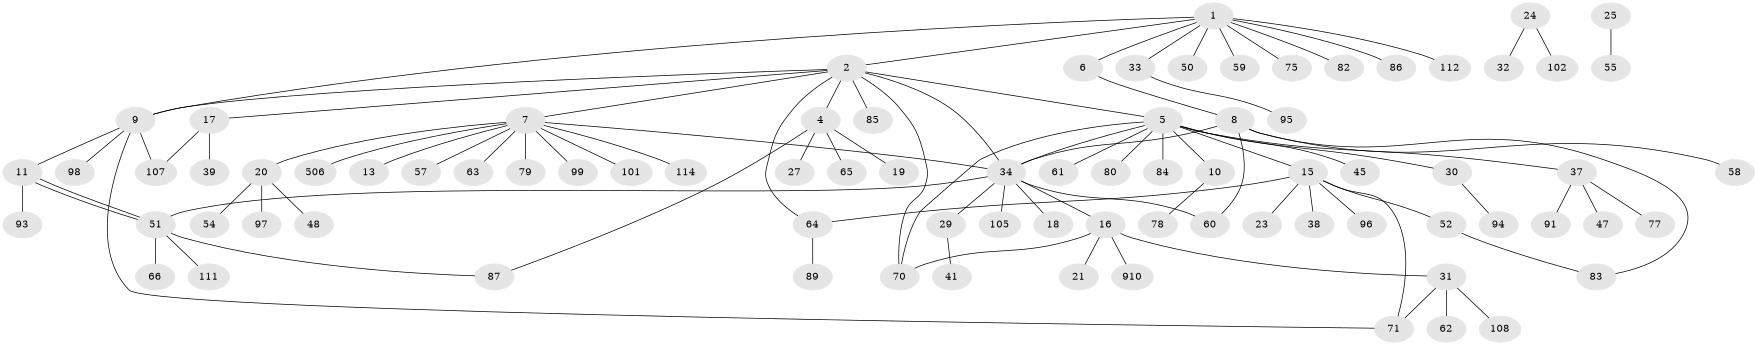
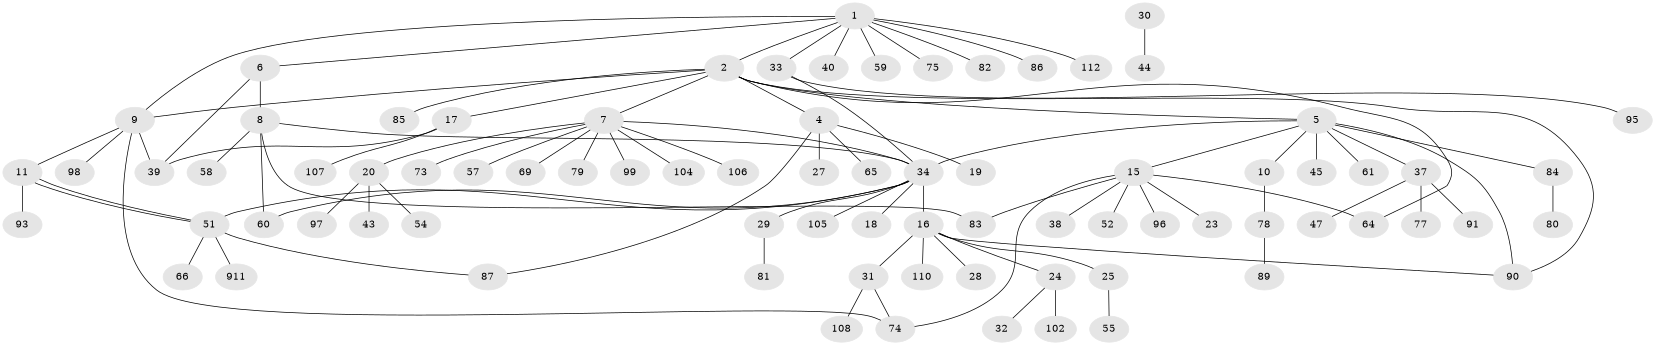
node "50": label "50" -> "40"
edge "2" -- "34": now "33" -- "34"
edge "6" -- "39": added
edge "9" -- "107": now "9" -- "39"
edge "5" -- "80": now "84" -- "80"
edge "5" -- "30": removed
node "506": label "506" -> "106"
node "13": label "13" -> "73"
node "63": label "63" -> "69"
node "101": removed
node "114": label "114" -> "104"
node "48": label "48" -> "43"
node "94": label "94" -> "44"
edge "16" -- "25": added
edge "64" -- "89": now "78" -- "89"
edge "16" -- "24": added
edge "52" -- "83": now "15" -- "83"
node "111": label "111" -> "911"
node "70": label "70" -> "90"
node "41": label "41" -> "81"
node "21": label "21" -> "28"
node "910": label "910" -> "110"
node "71": label "71" -> "74"
node "62": removed
